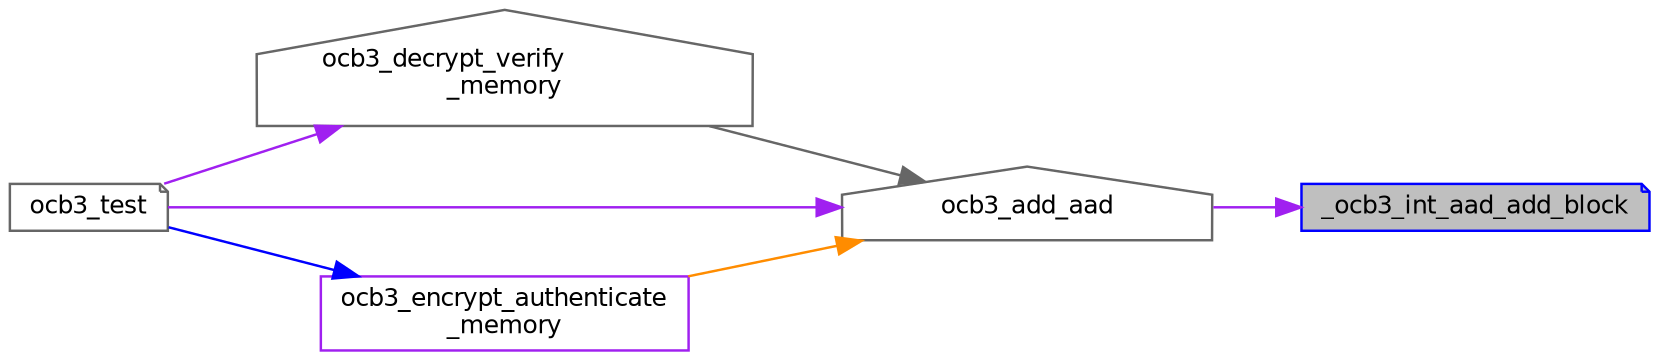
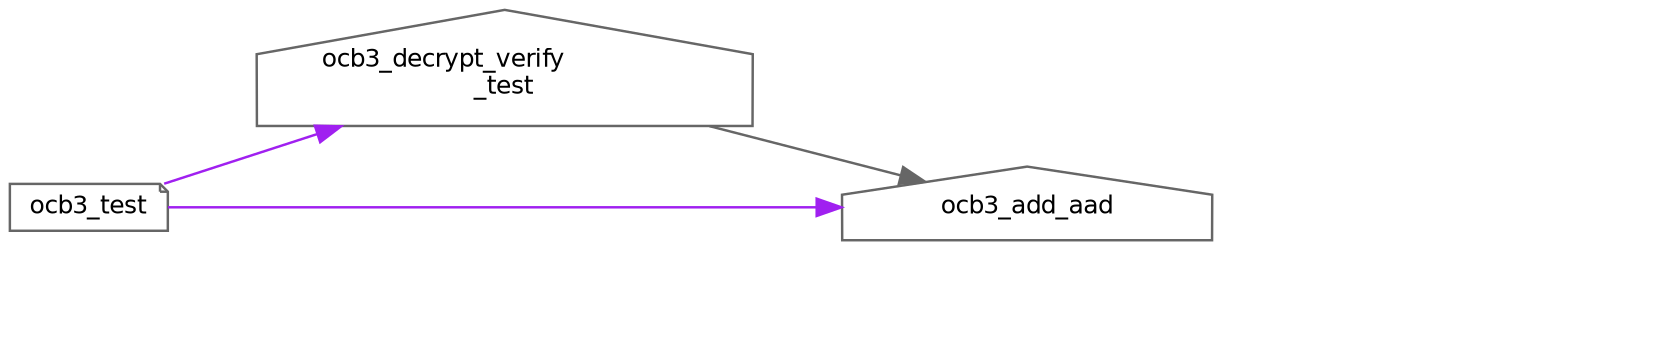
node "ocb3_decrypt_verify _memory": label "ocb3_decrypt_verify _memory" -> "ocb3_decrypt_verify _test"
node "_ocb3_int_aad_add_block": removed
node "ocb3_encrypt_authenticate _memory": removed
